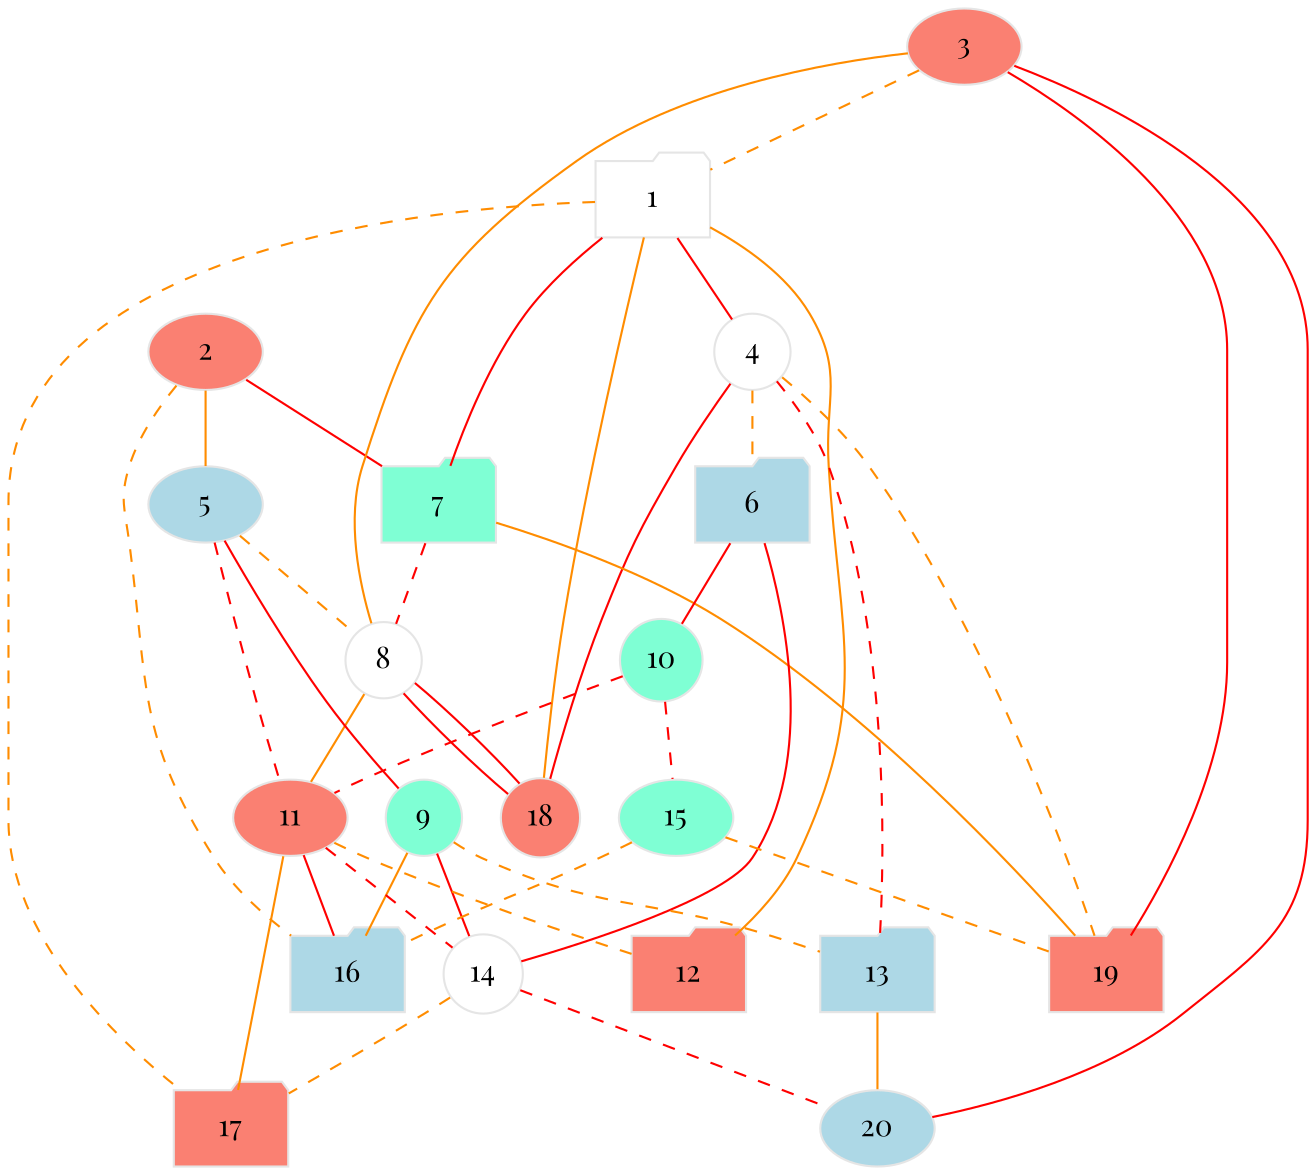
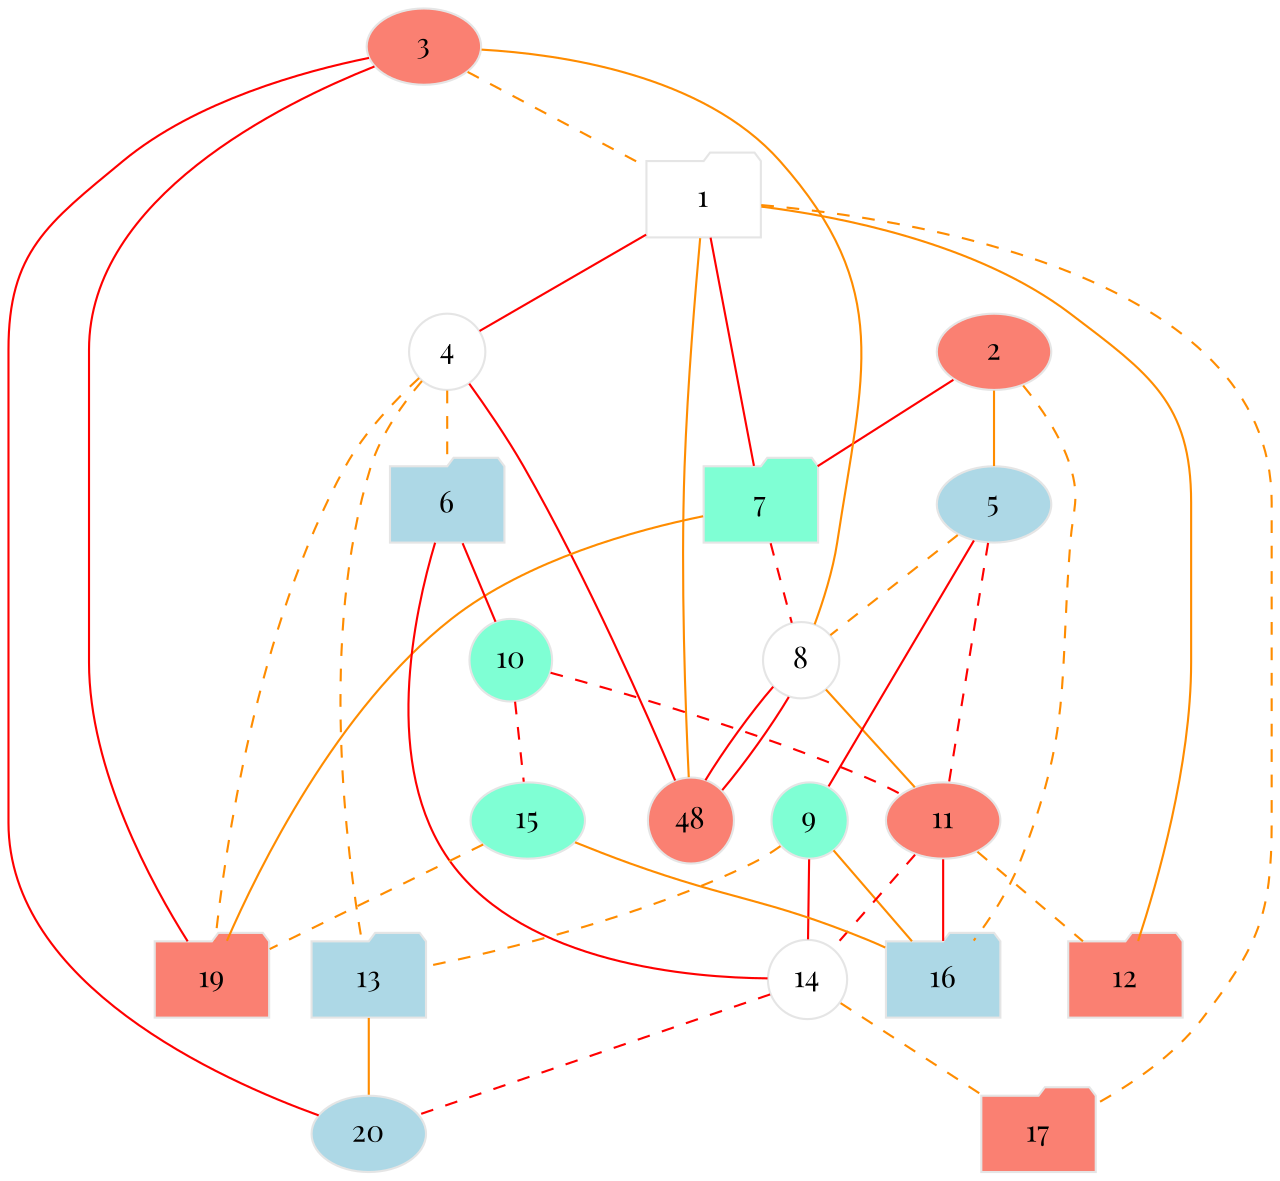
edge "4" -- "13": color red -> darkorange
node "18": label "18" -> "48"
edge "15" -- "16": style dashed -> solid
edge "11" -- "17": removed
